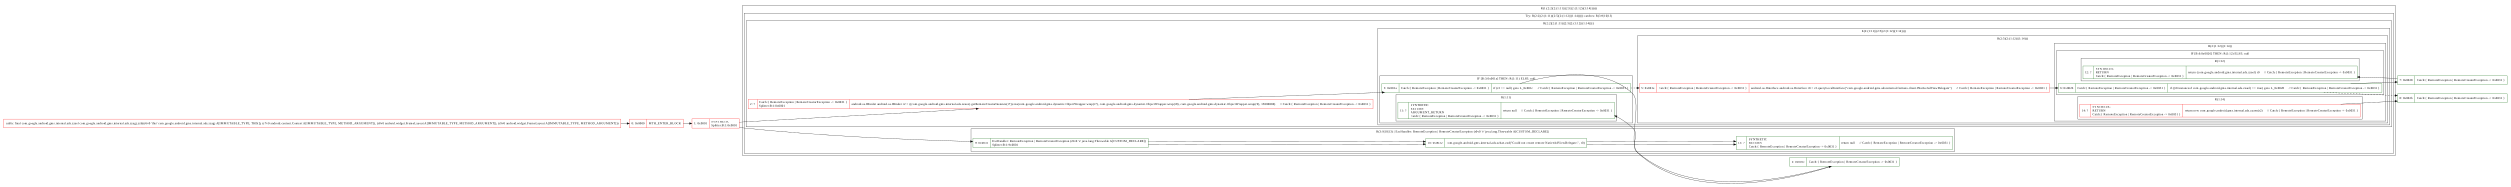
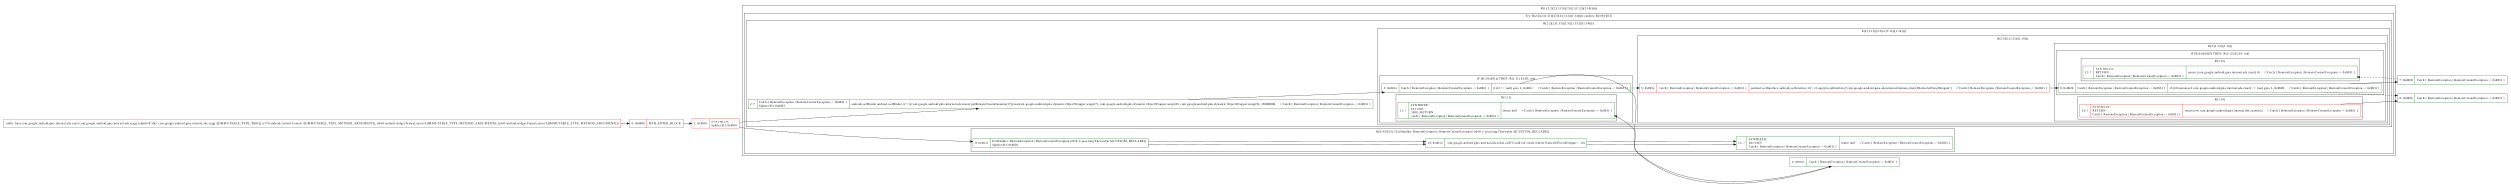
edge "7: 0x0028" -> "12: ?": style solid -> dashed
node "2: ?": color red -> darkgreen
node "11: ?": text "ARGUMENT_RETURN" -> "ORIG_RETURN"
